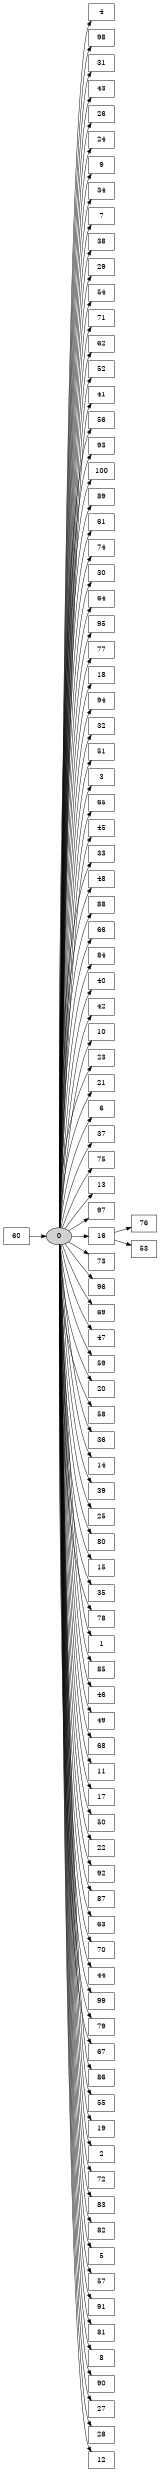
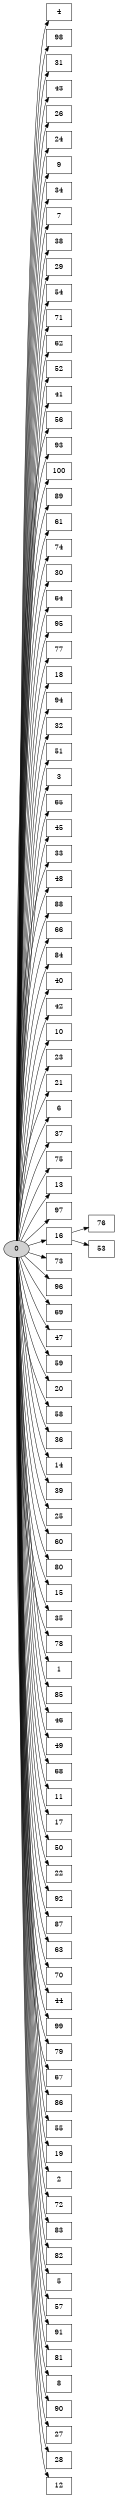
edge "60" -> "0": reversed
